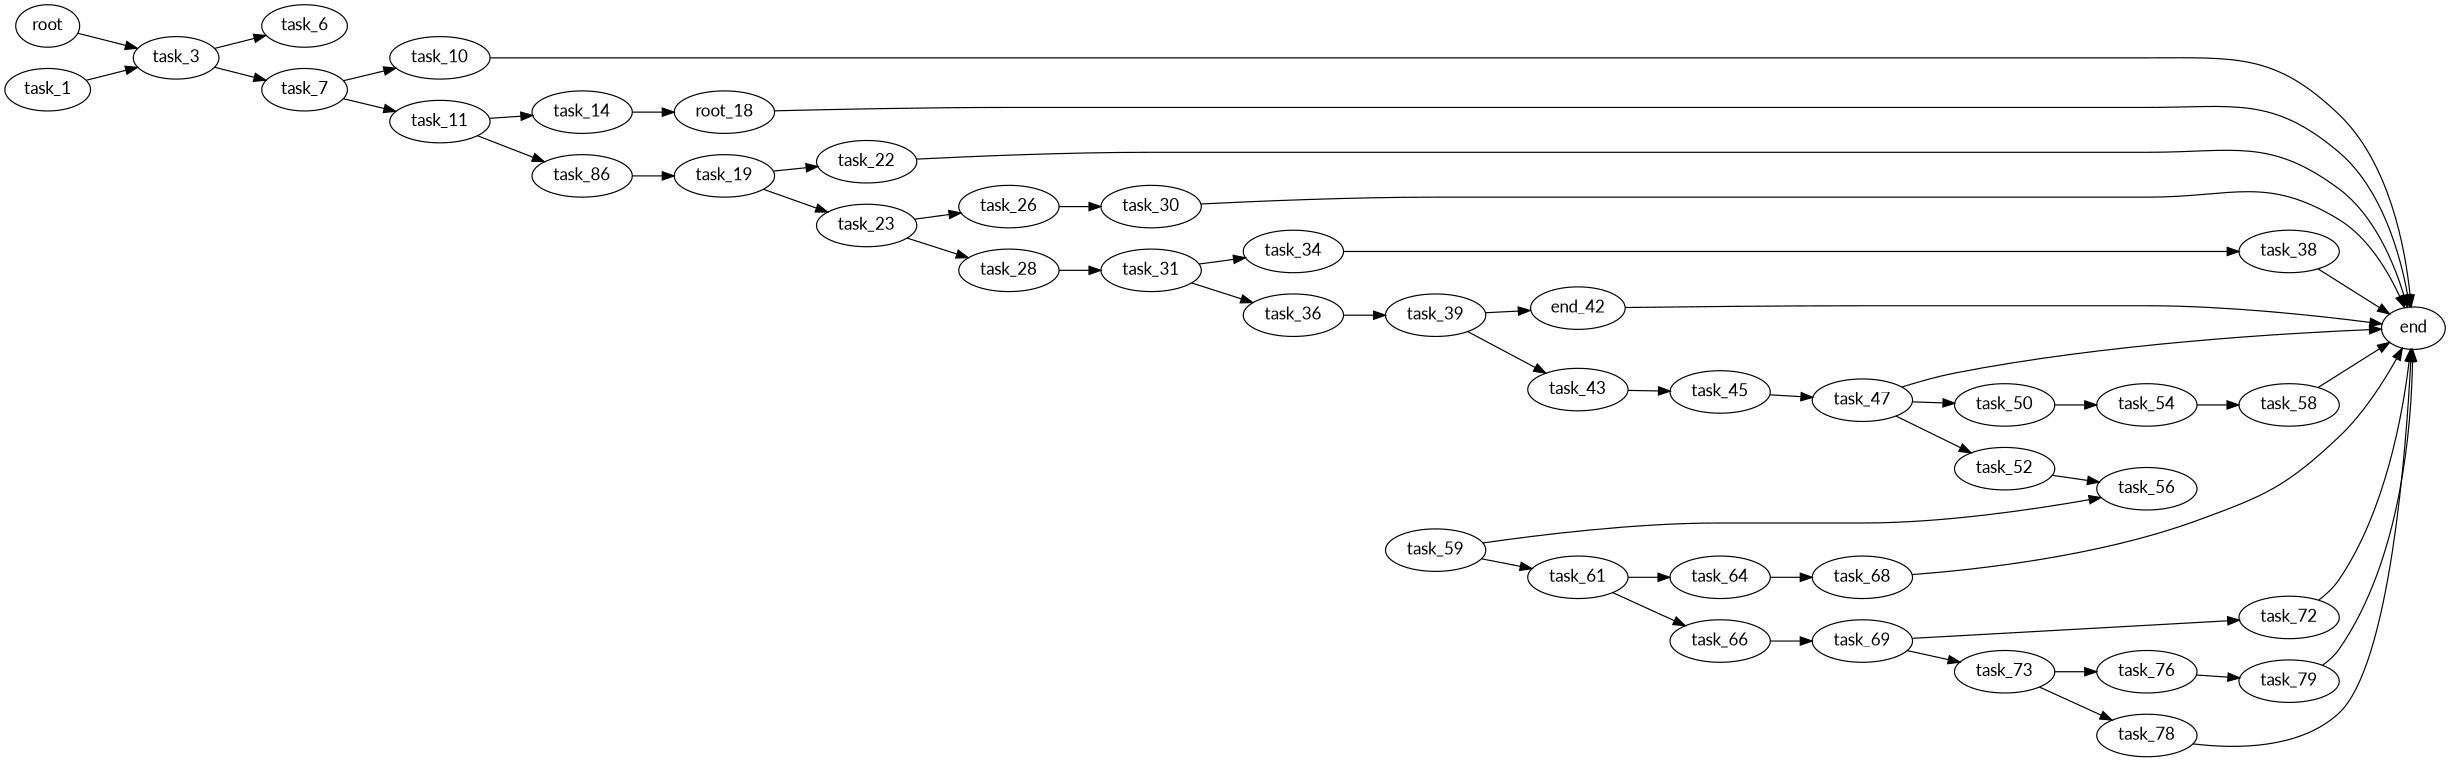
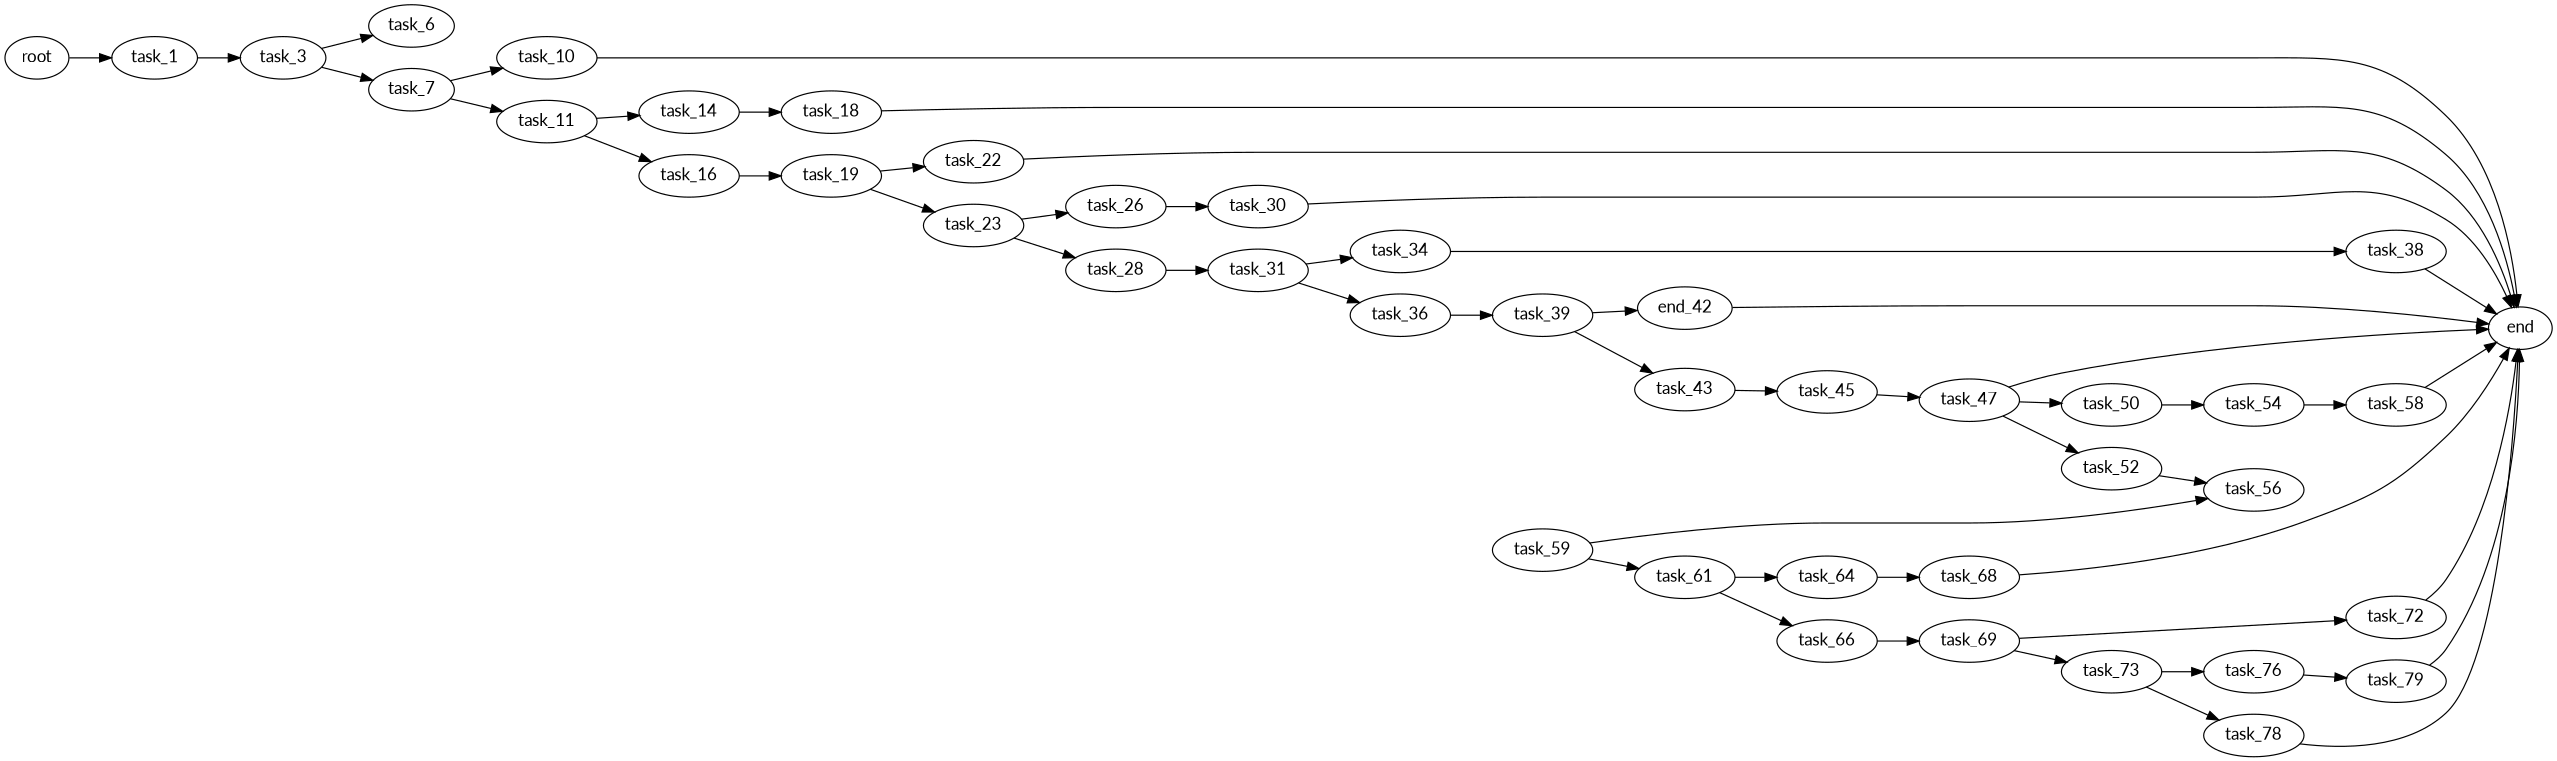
edge "root" -> "task_3": now "root" -> "task_1"
node "root_18": label "root_18" -> "task_18"
node "task_86": label "task_86" -> "task_16"
